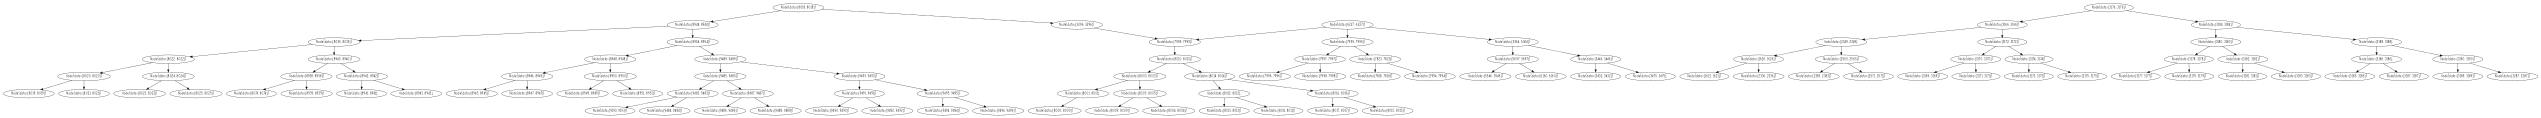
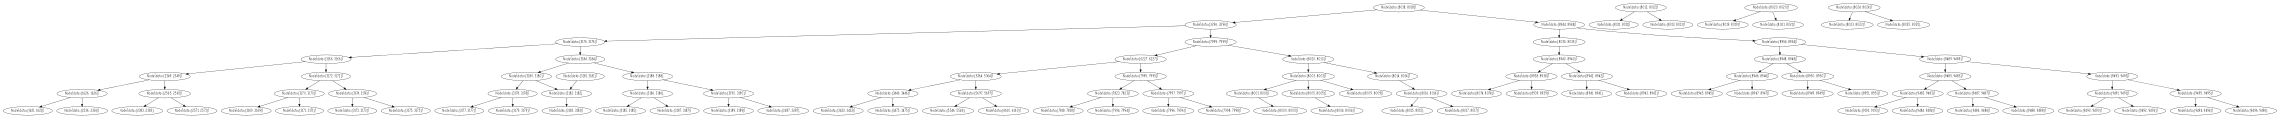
edge "Node{data=[3296, 3296]}" -> "Node{data=[3176, 3176]}": added
edge "Node{data=[6227, 6227]}" -> "Node{data=[7999, 7999]}": reversed
node "Node{data=[8022, 8022]}": removed
edge "Node{data=[3182, 3182]}" -> "Node{data=[3181, 3181]}": reversed
edge "Node{data=[8014, 8014]}" -> "Node{data=[8012, 8012]}": removed
edge "Node{data=[8005, 8005]}" -> "Node{data=[8009, 8009]}": now "Node{data=[8003, 8003]}" -> "Node{data=[8009, 8009]}"
